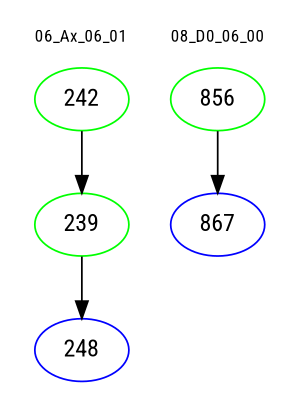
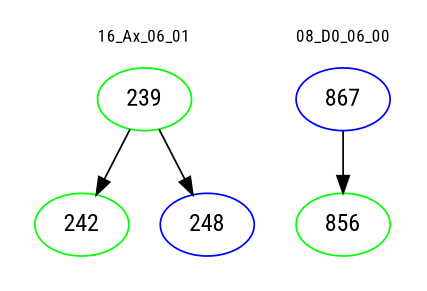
cluster "06_Ax_06_01": label "06_Ax_06_01" -> "16_Ax_06_01"
edge "242" -> "239": reversed
edge "856" -> "867": reversed
